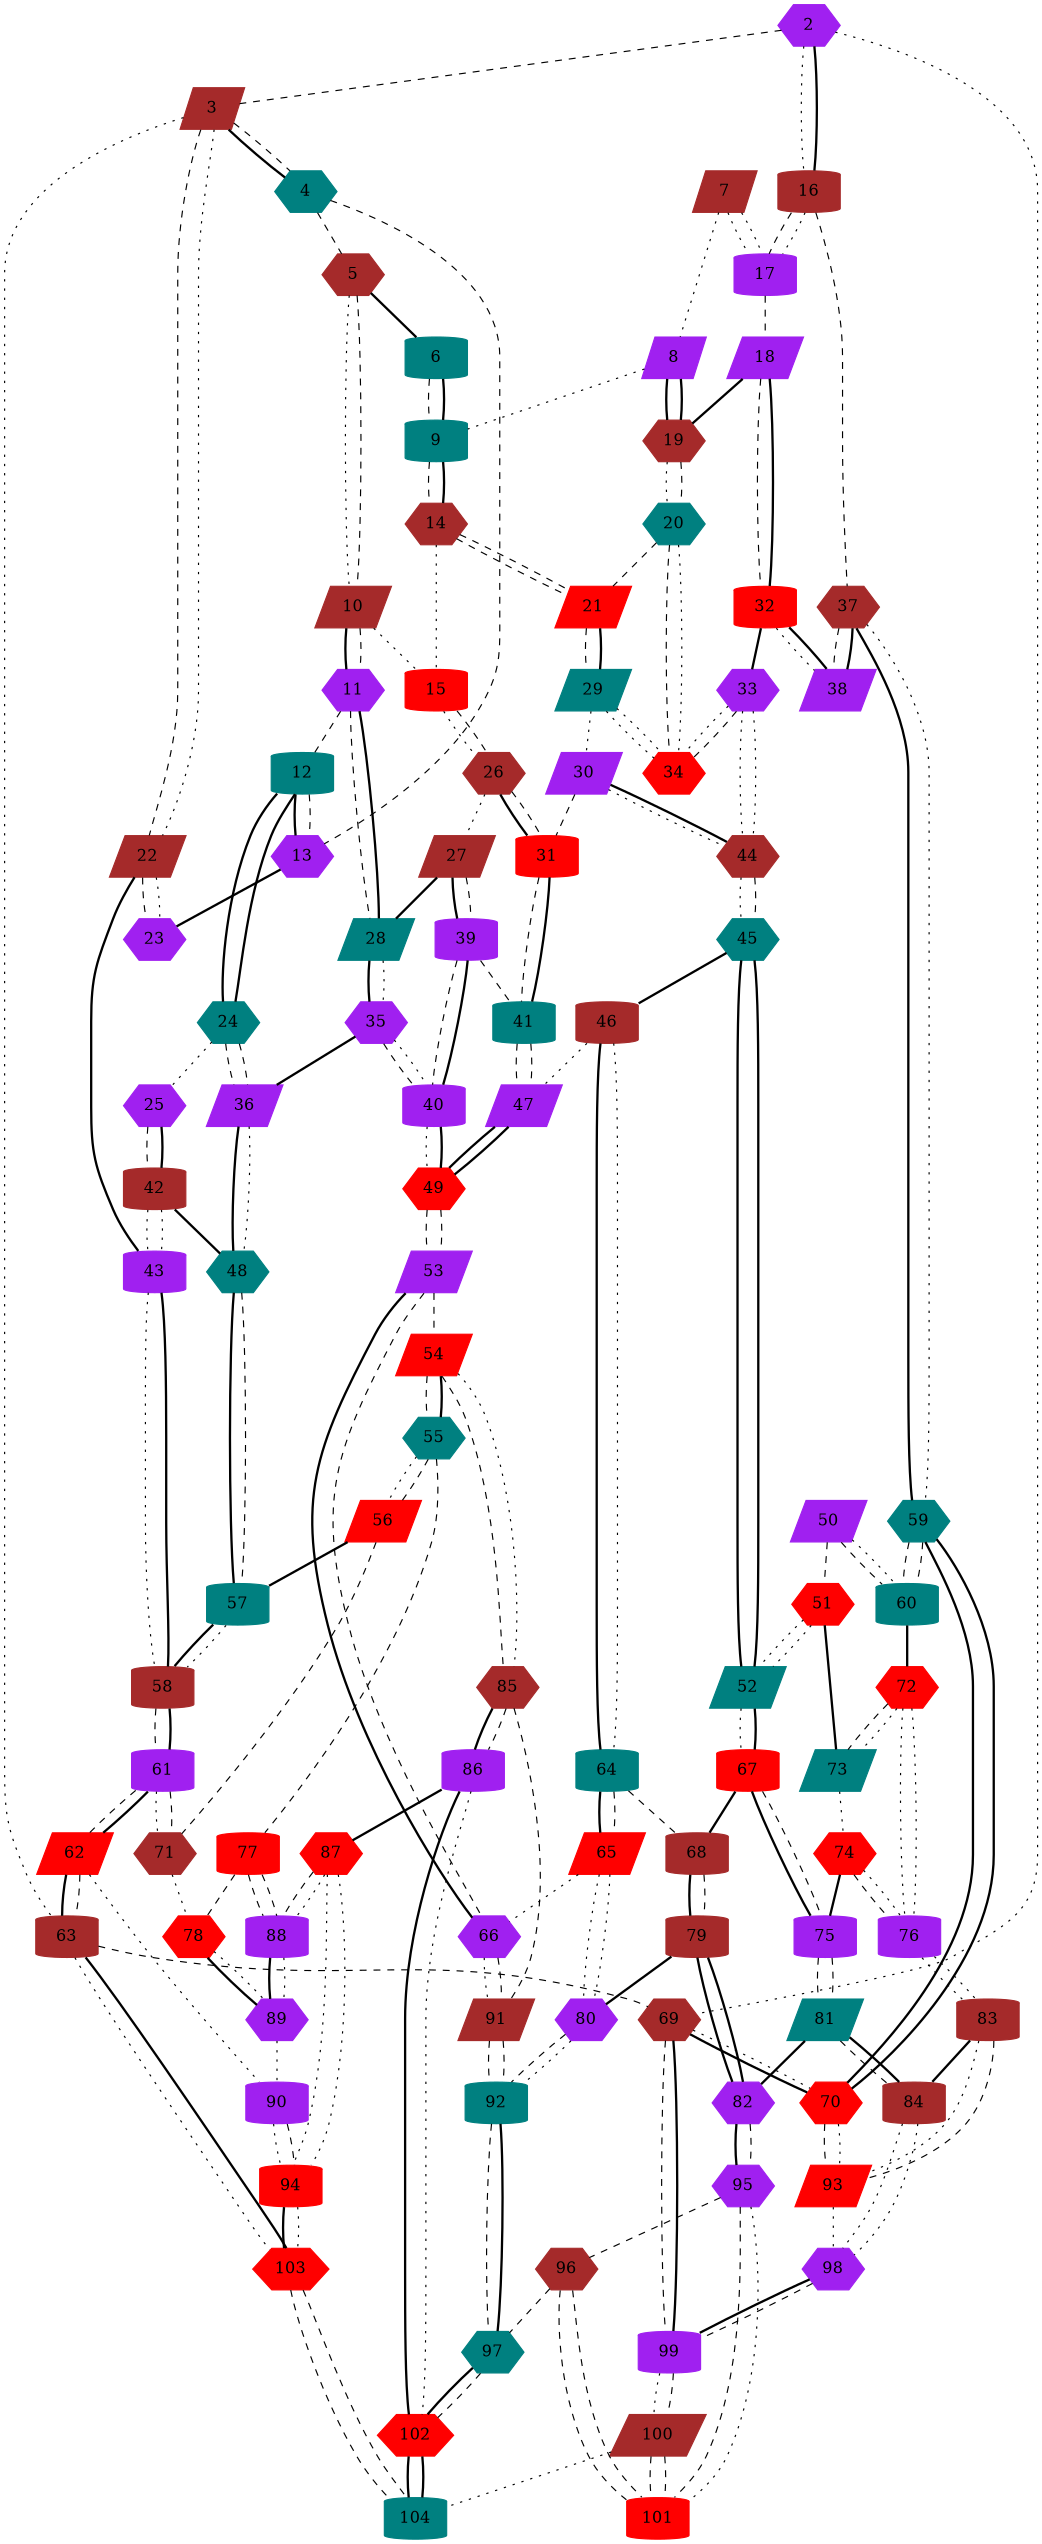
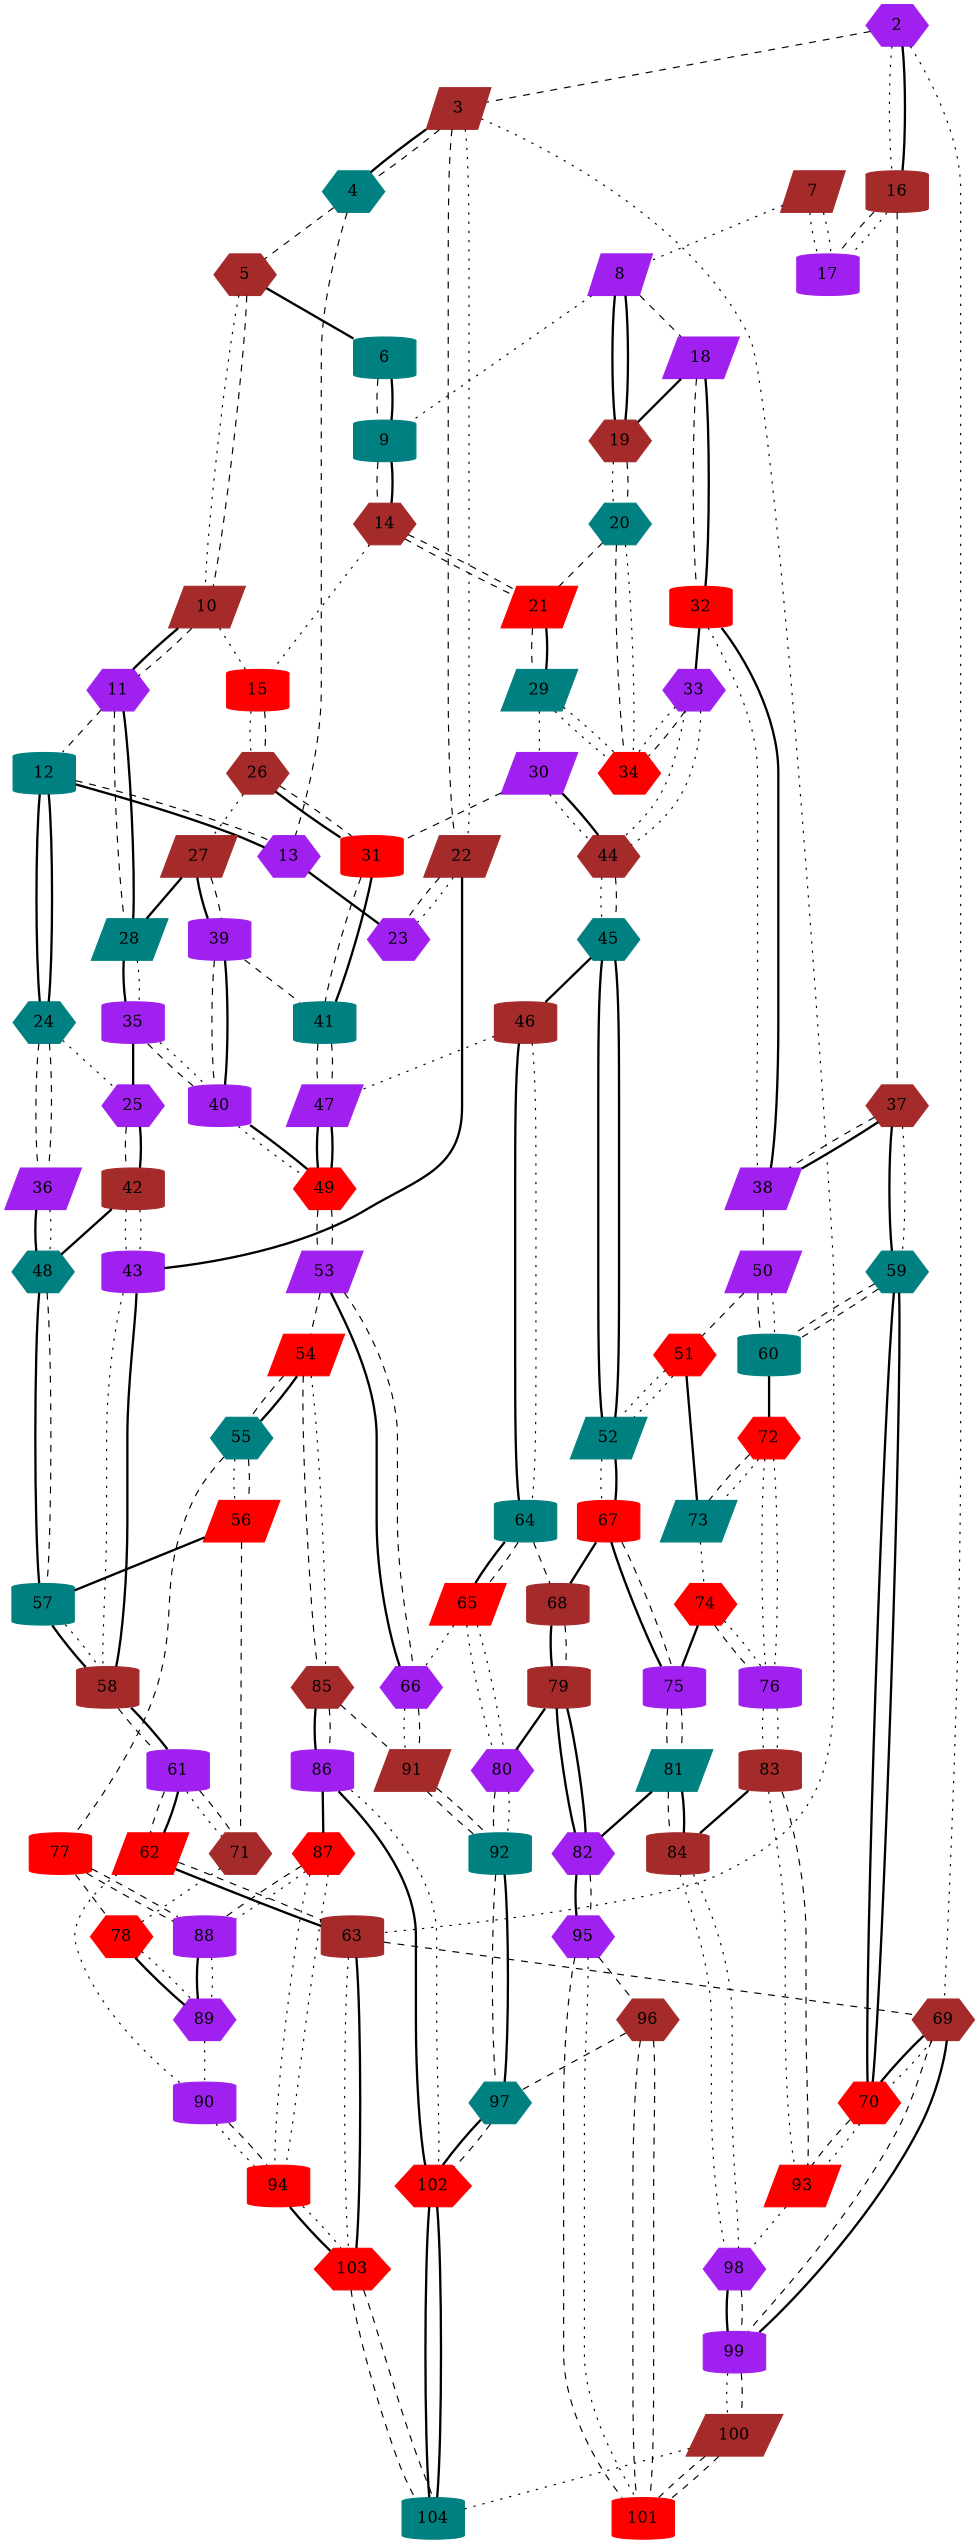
edge "17" -- "18": now "8" -- "18"
node "35": shape hexagon -> cylinder
edge "35" -- "36": now "35" -- "25"
edge "38" -- "50": added
